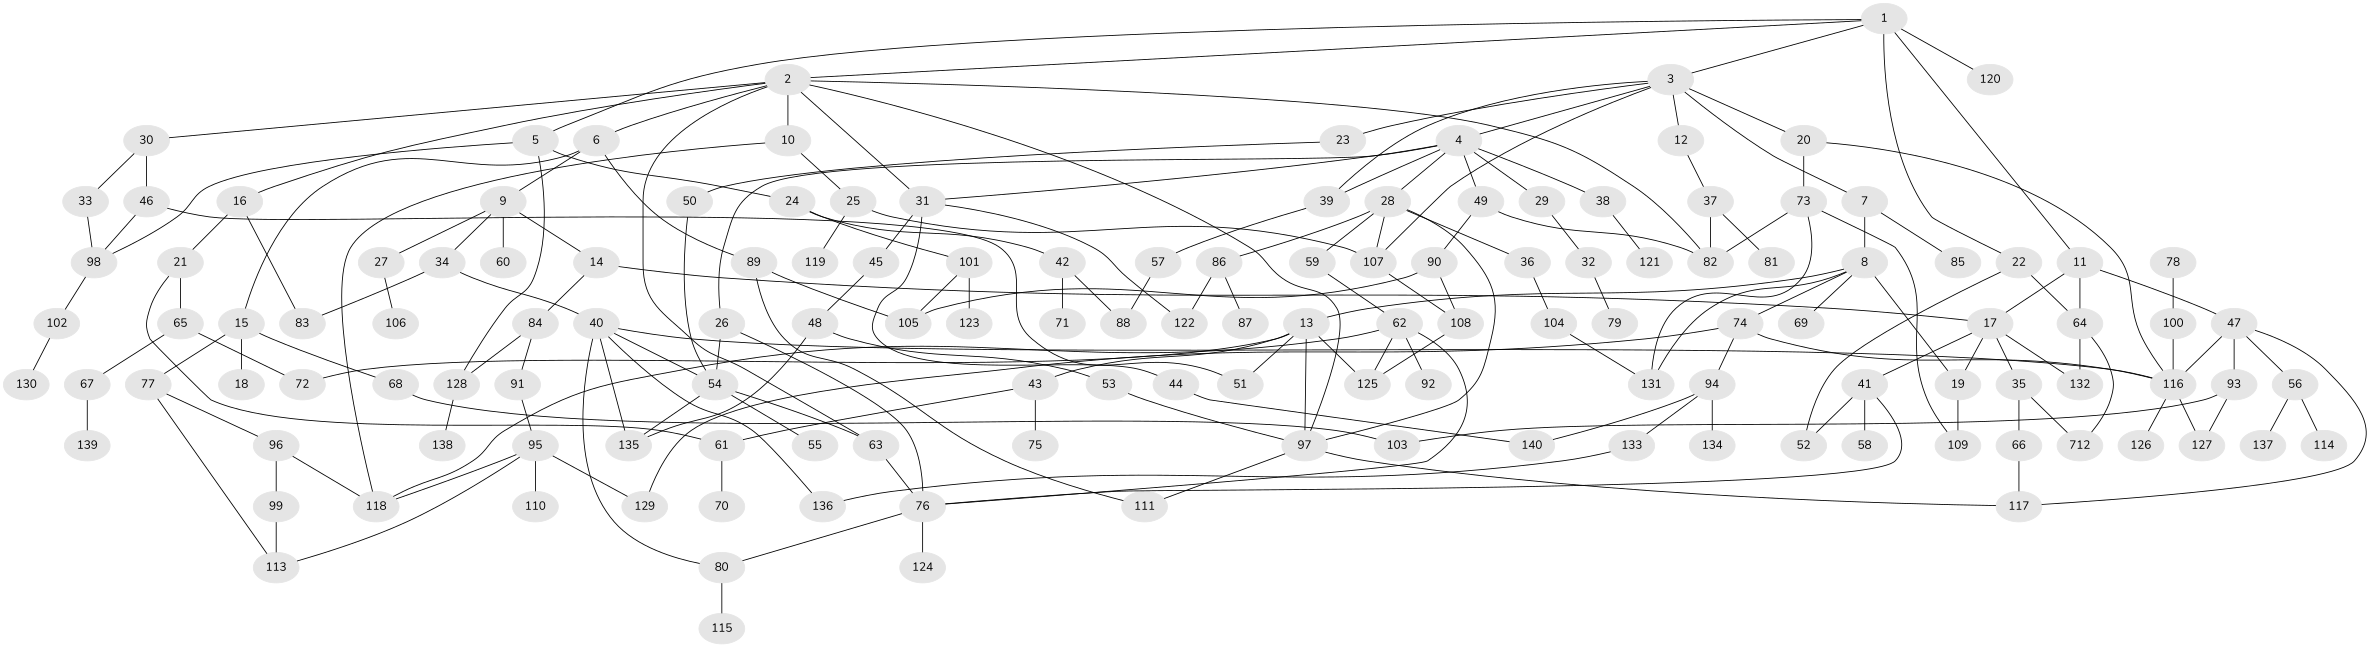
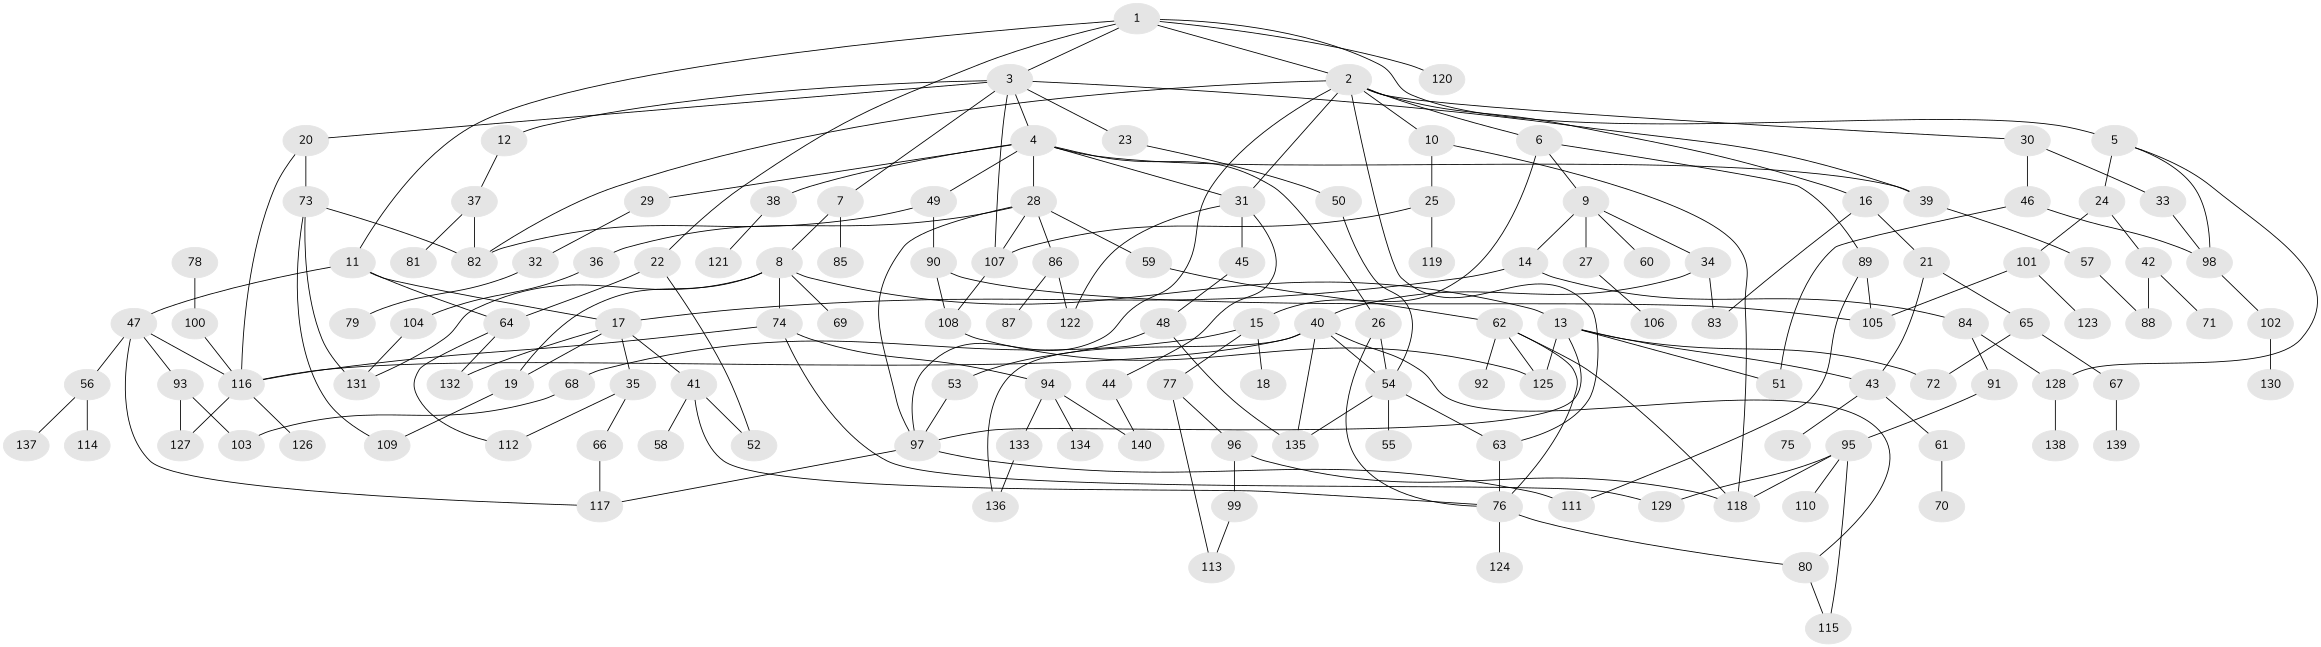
edge "21" -- "61": now "21" -- "43"
node "712": label "712" -> "112"
edge "95" -- "113": now "95" -- "115"
